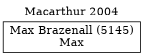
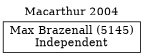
node "Max Brazenall (5145) Max": label "Max Brazenall (5145) Max" -> "Max Brazenall (5145) Independent"
